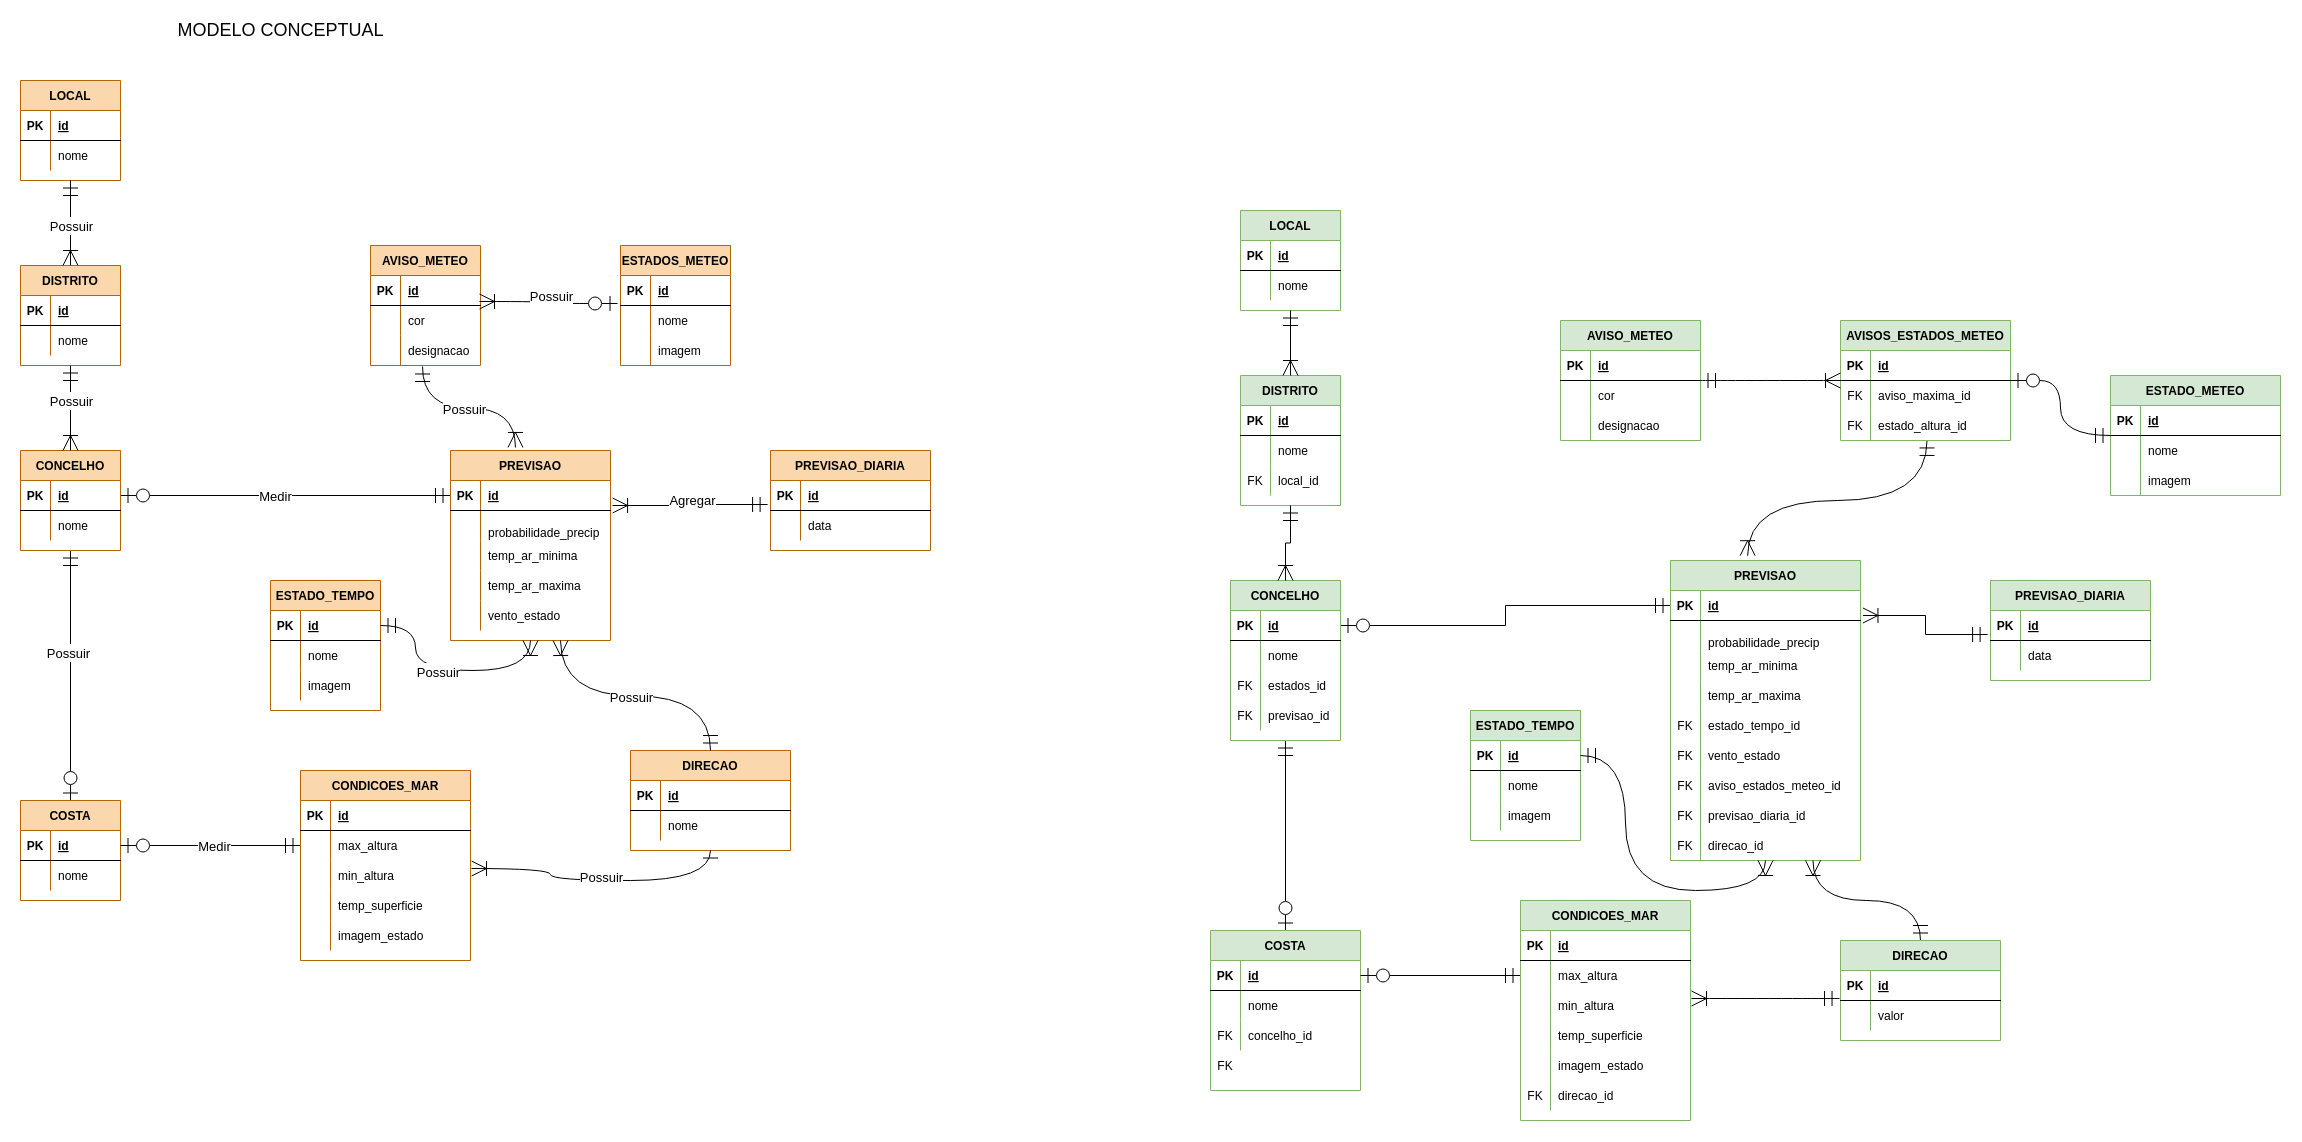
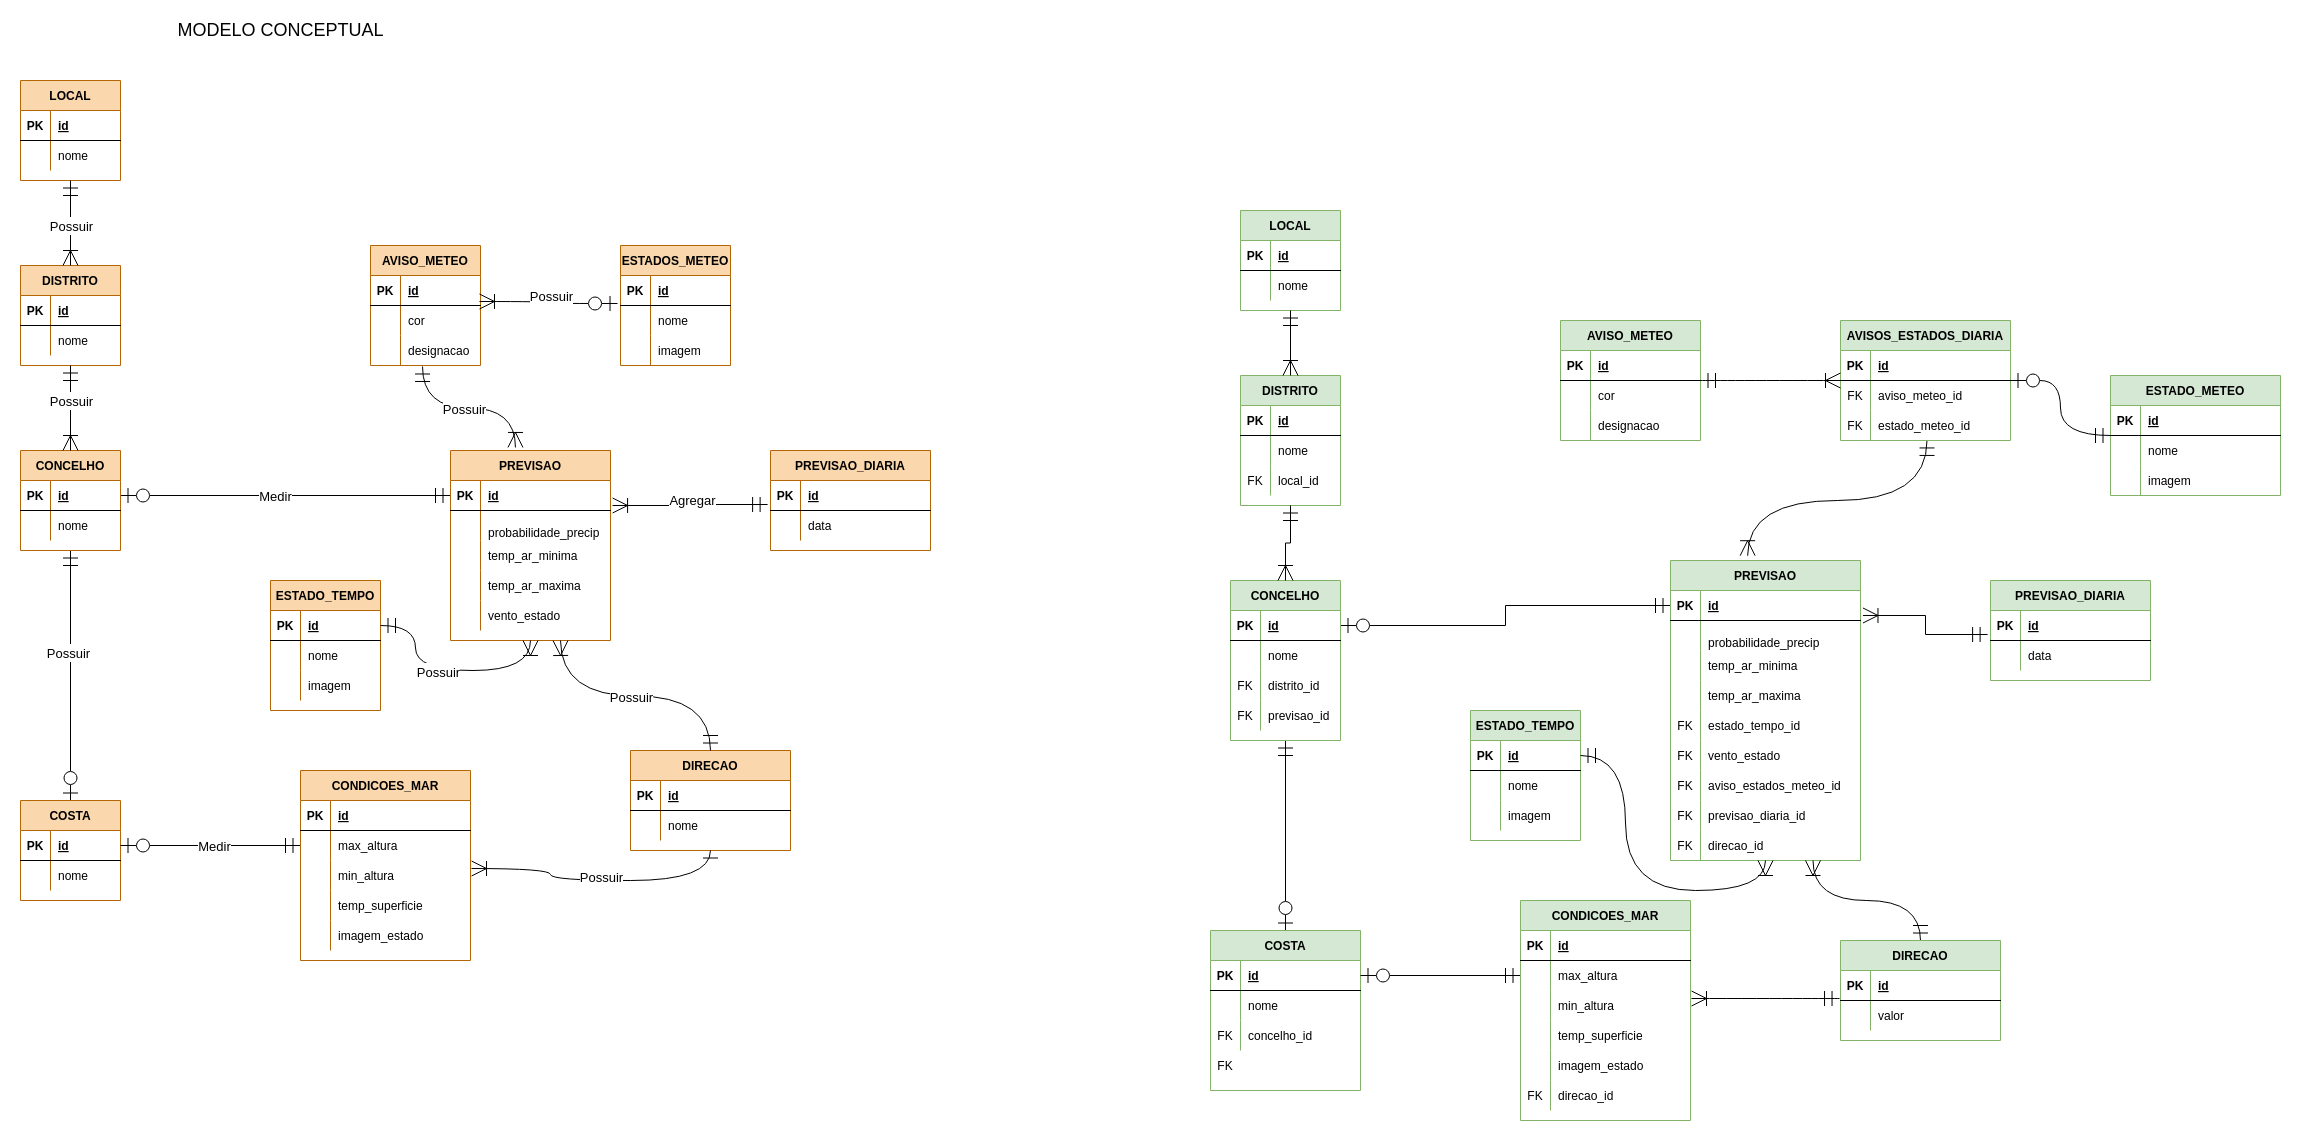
node "AVISOS_ESTADOS_METEO": label "AVISOS_ESTADOS_METEO" -> "AVISOS_ESTADOS_DIARIA"
node "aviso_maxima_id": label "aviso_maxima_id" -> "aviso_meteo_id"
node "estado_altura_id": label "estado_altura_id" -> "estado_meteo_id"
node "estados_id": label "estados_id" -> "distrito_id"
